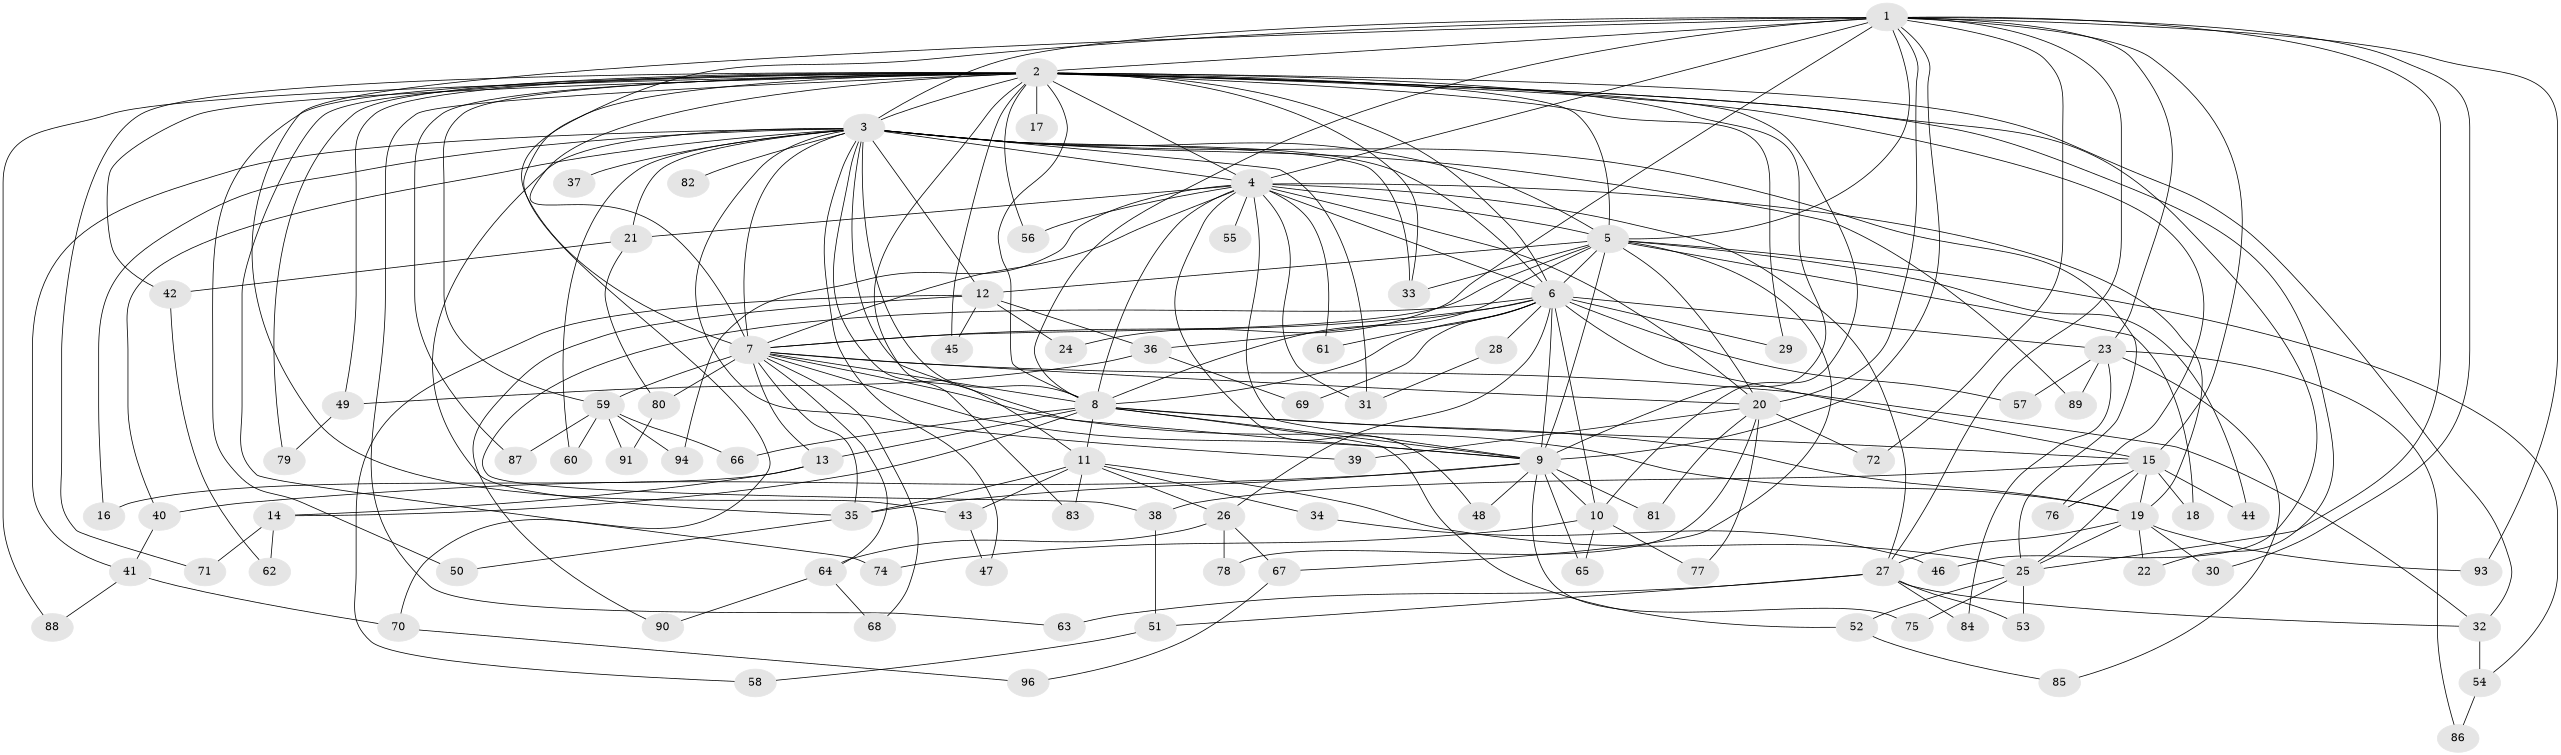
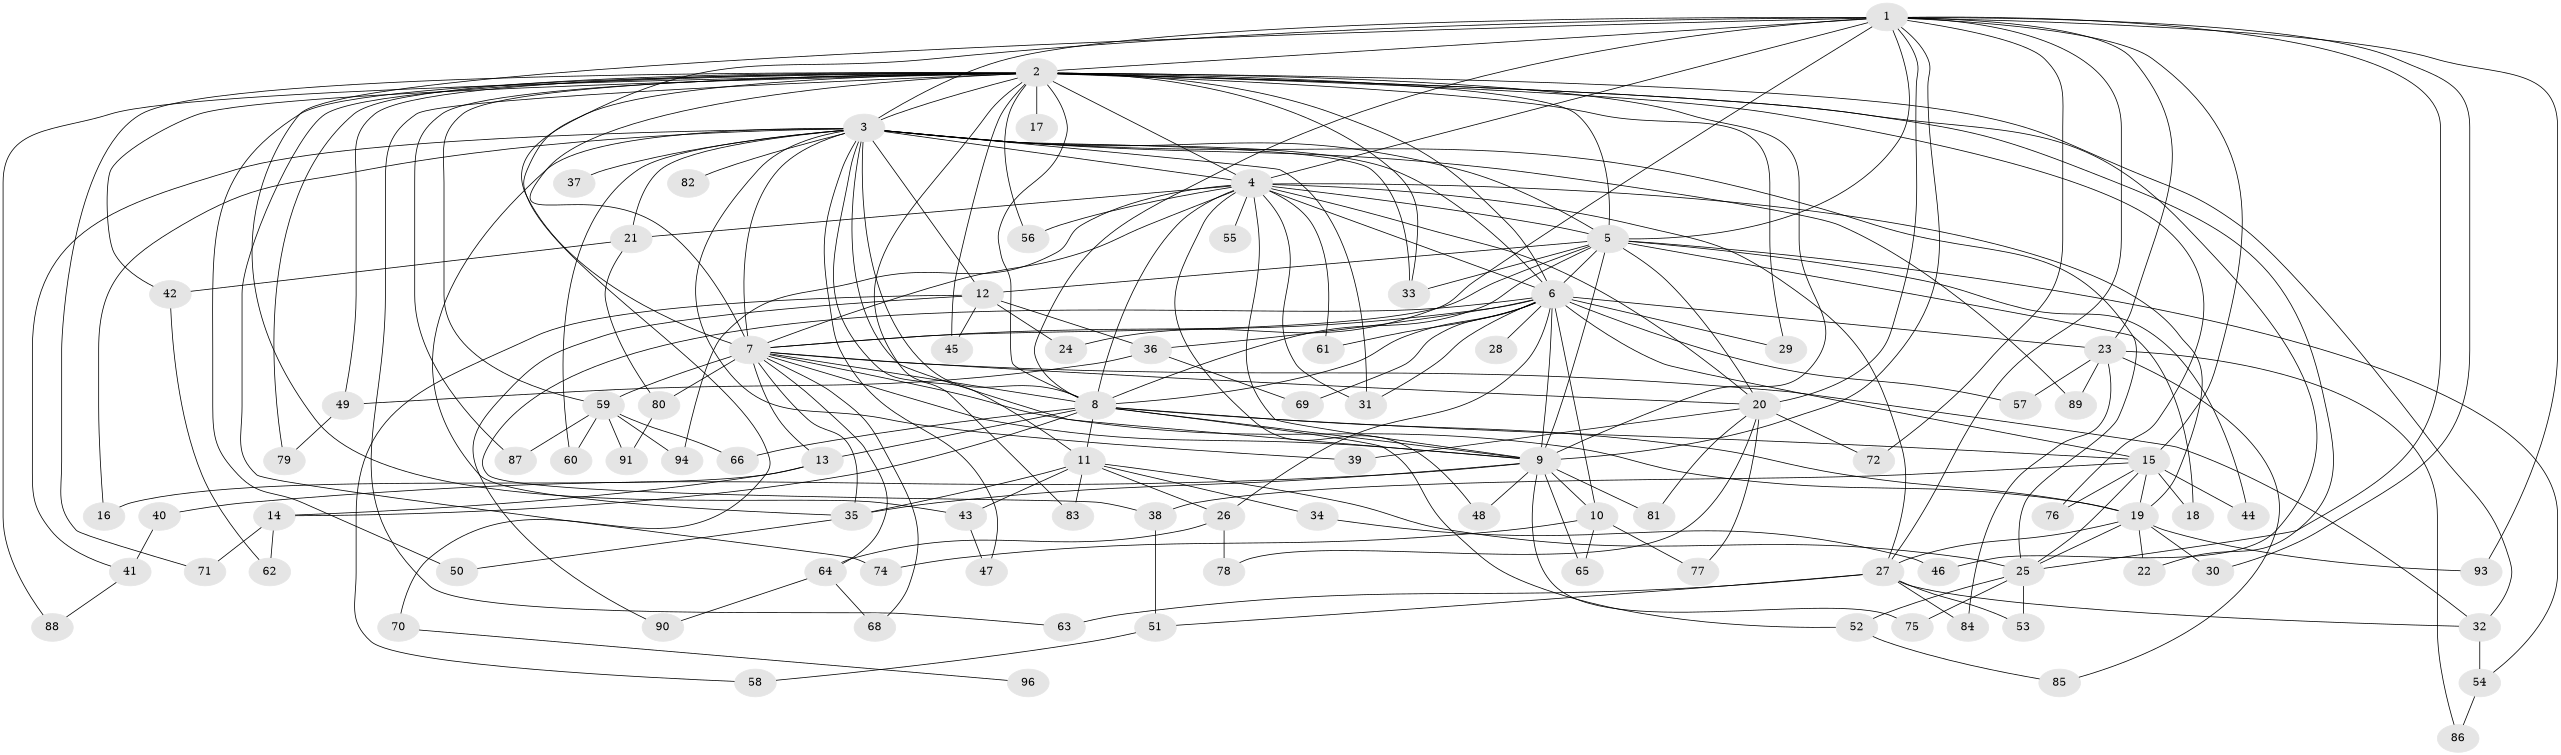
edge "2" -- "10": removed
edge "3" -- "40": removed
edge "28" -- "31": now "6" -- "31"
node "67": removed
edge "41" -- "70": removed
